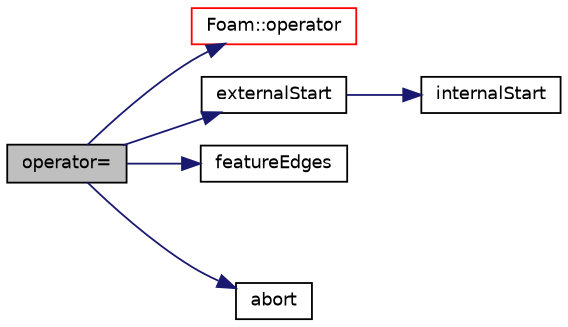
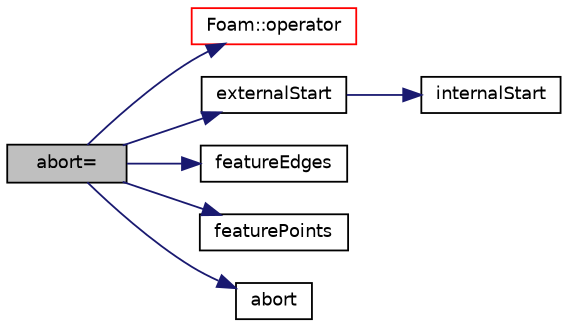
node "operator=": label "operator=" -> "abort="
node "featurePoints": added
